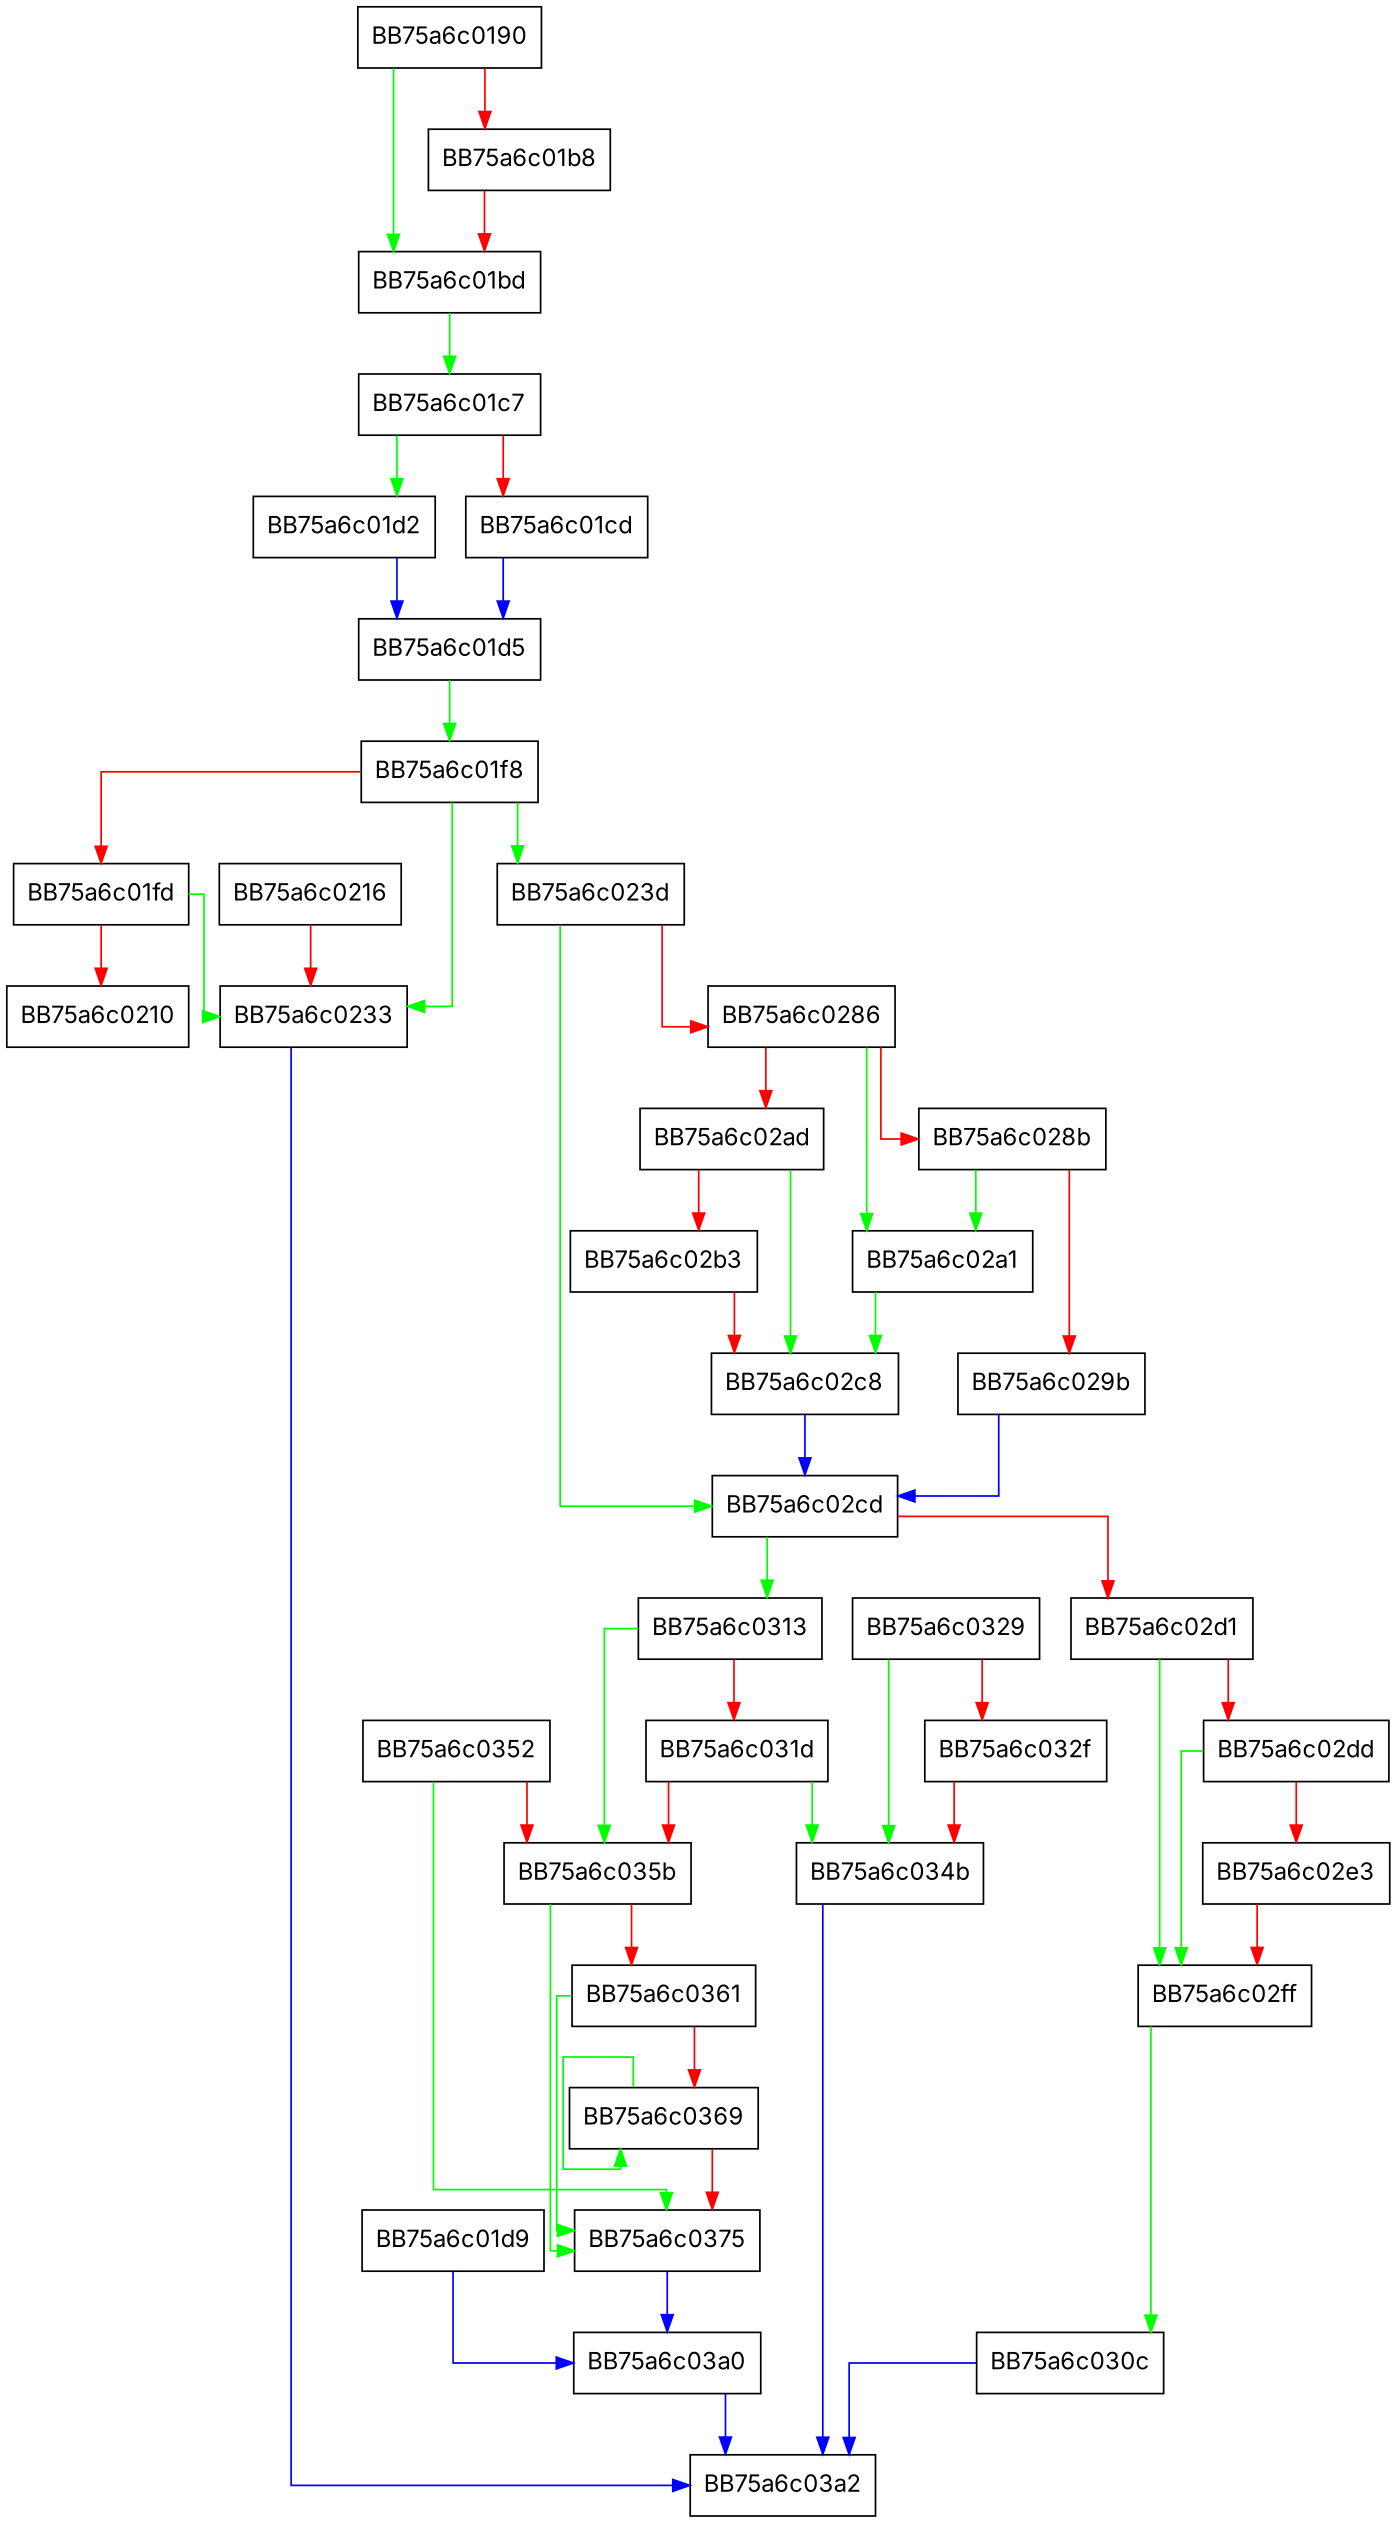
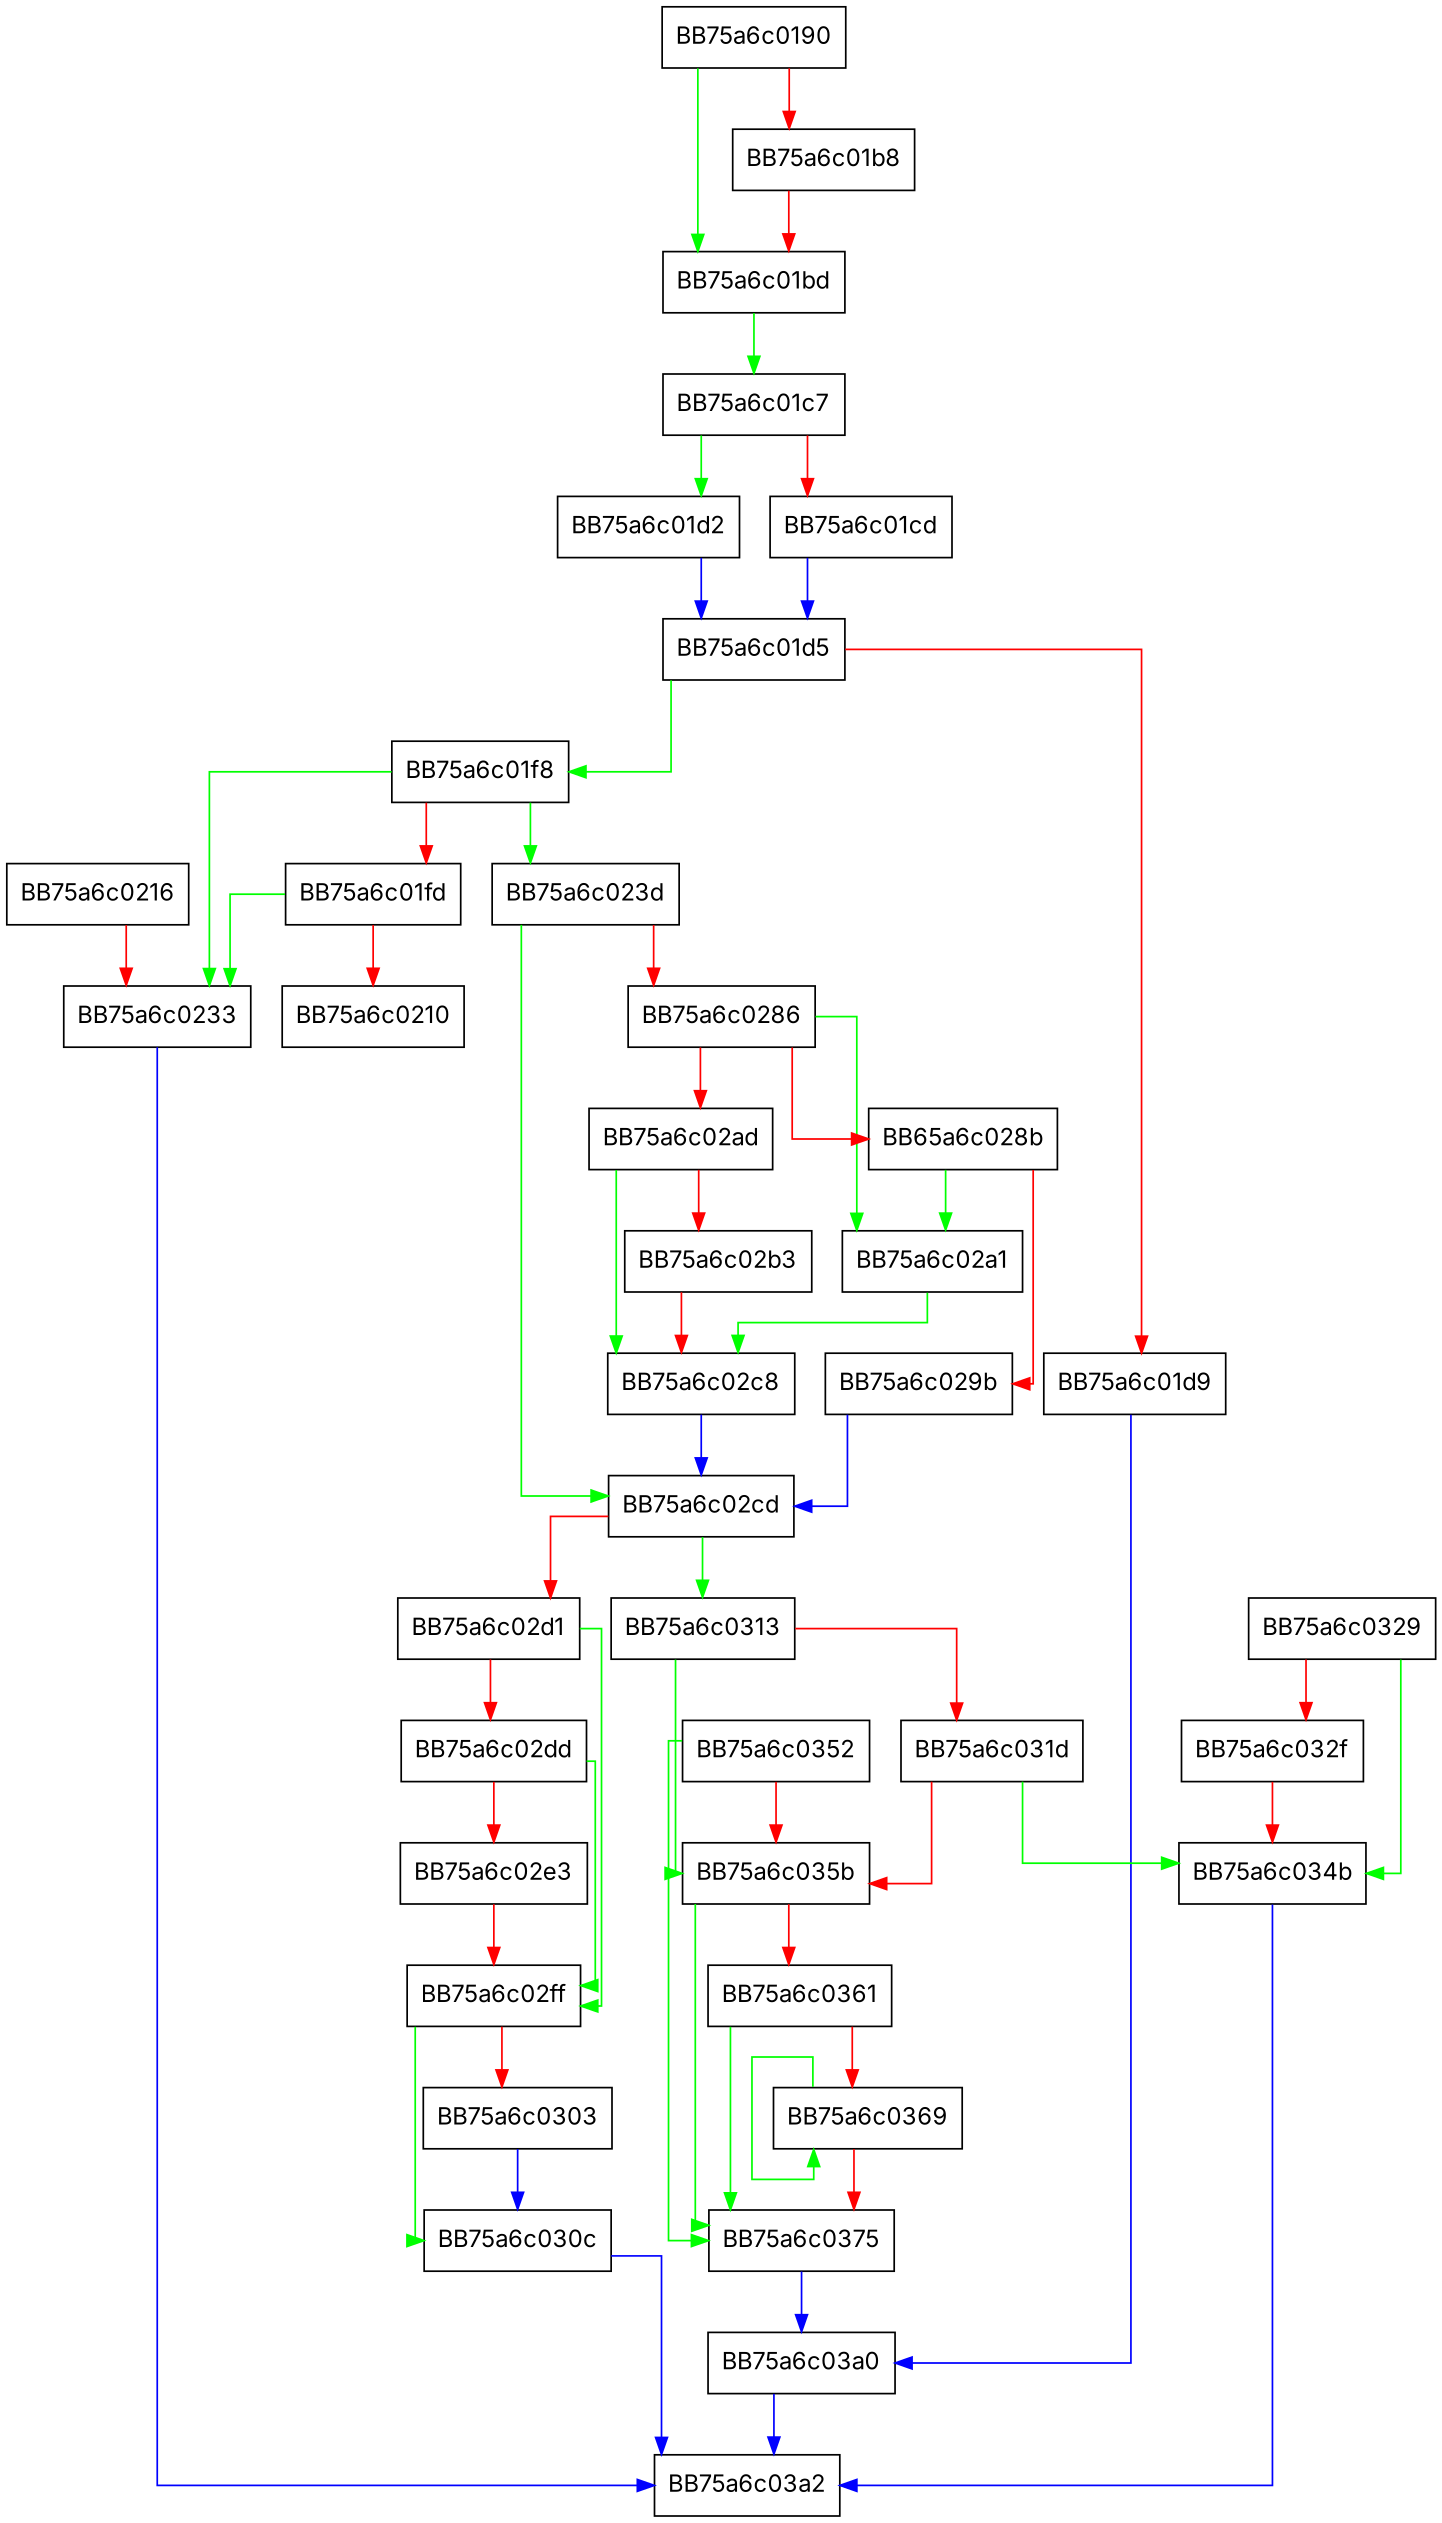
edge "BB75a6c01d5" -> "BB75a6c01d9": added
node "BB75a6c028b": label "BB75a6c028b" -> "BB65a6c028b"
node "BB75a6c0303": added
